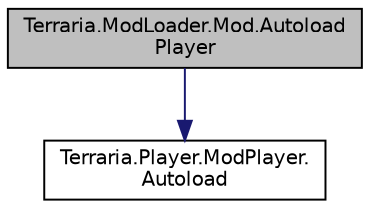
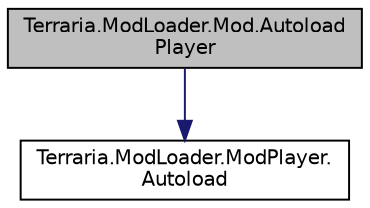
node "Terraria.Player.ModPlayer. Autoload": label "Terraria.Player.ModPlayer. Autoload" -> "Terraria.ModLoader.ModPlayer. Autoload"
